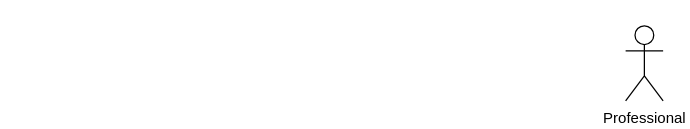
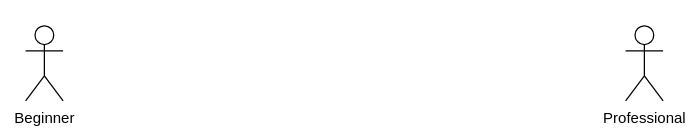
node "Beginner": added
